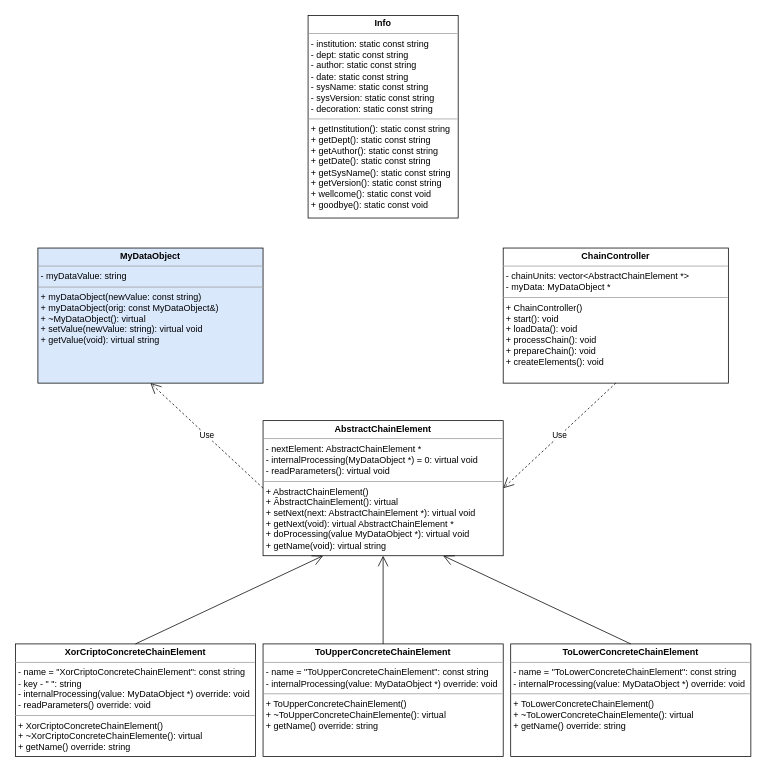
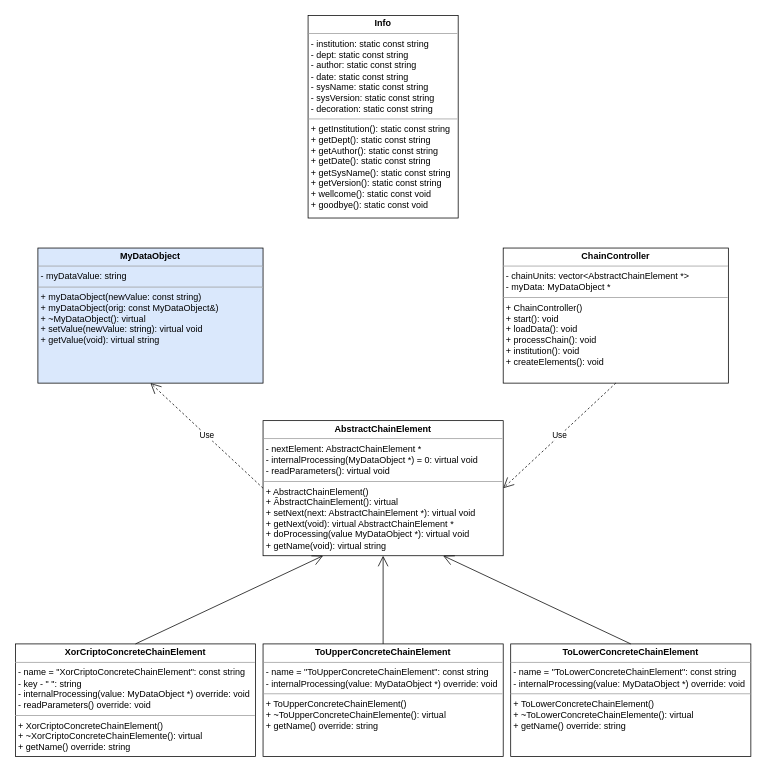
node "ChainController - chainUnits: vector<AbstractChainElement *> - myData: MyDataObject * + ChainController() + start(): void + loadData(): void + processChain(): void + prepareChain(): void + createElements(): void": label "ChainController - chainUnits: vector<AbstractChainElement *> - myData: MyDataObject * + ChainController() + start(): void + loadData(): void + processChain(): void + prepareChain(): void + createElements(): void" -> "ChainController - chainUnits: vector<AbstractChainElement *> - myData: MyDataObject * + ChainController() + start(): void + loadData(): void + processChain(): void + institution(): void + createElements(): void"
